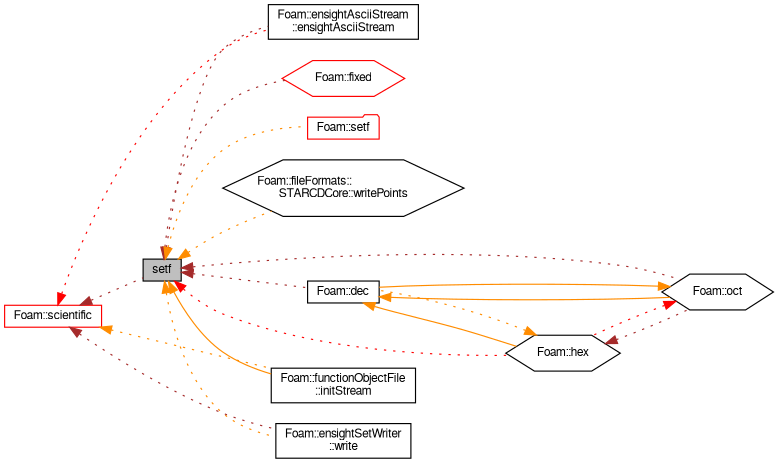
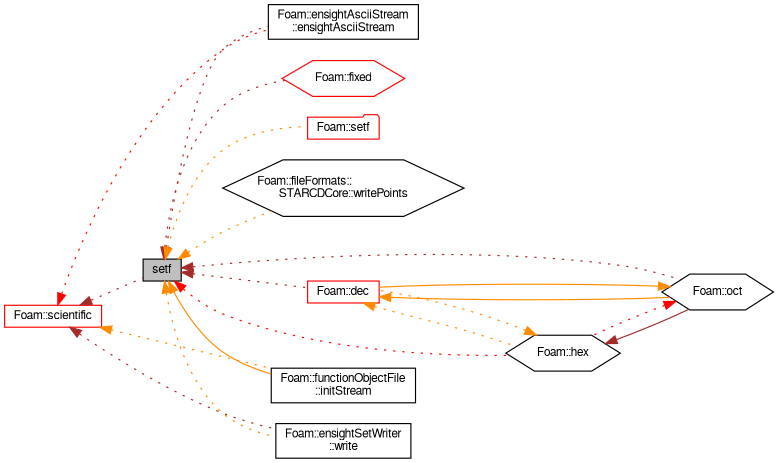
node "Foam::dec": color black -> red
edge "Foam::hex" -> "Foam::dec": style solid -> dotted
edge "Foam::oct" -> "Foam::hex": style dotted -> solid
